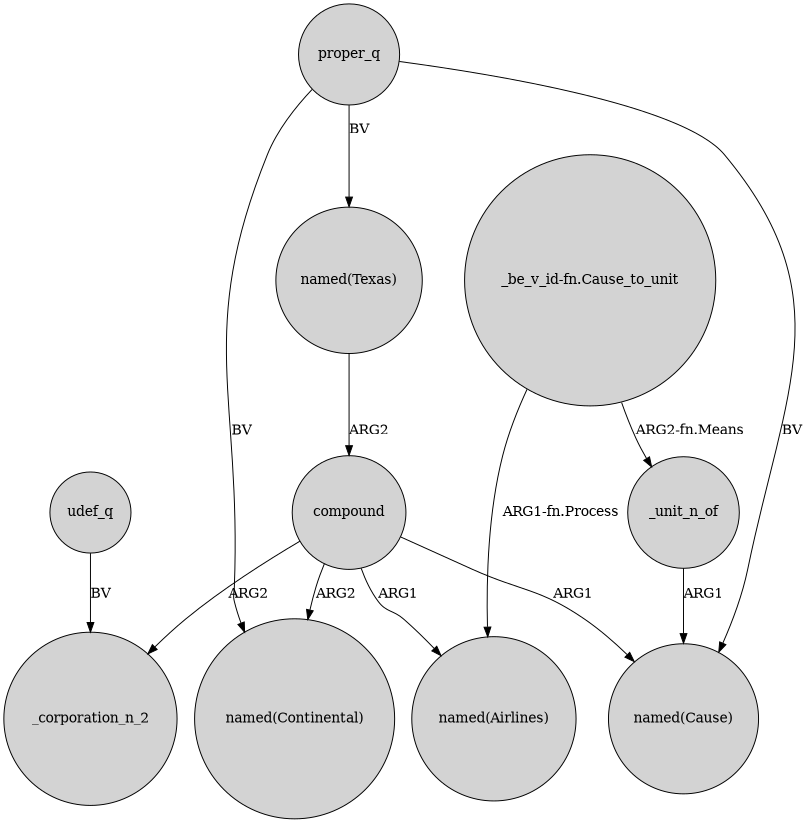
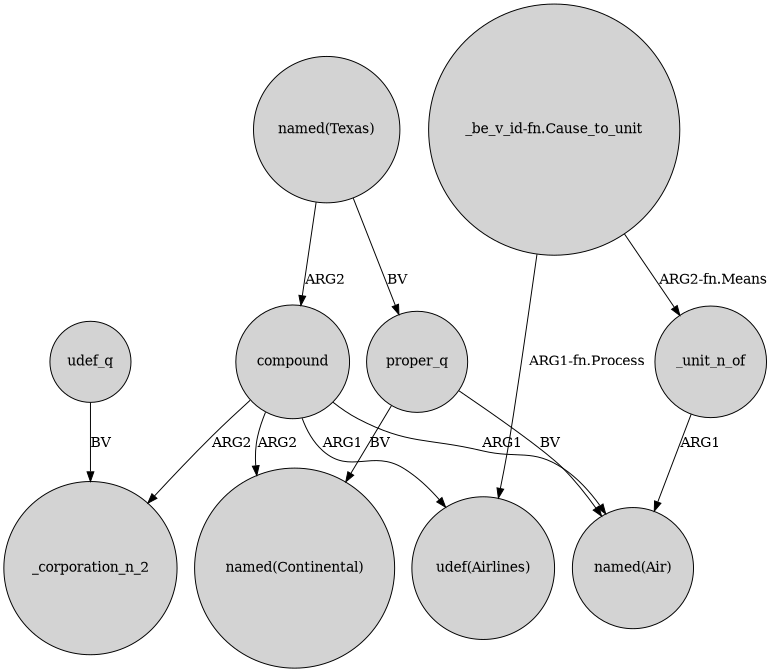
edge "proper_q" -> "named(Texas)": reversed
node "named(Airlines)": label "named(Airlines)" -> "udef(Airlines)"
node "named(Cause)": label "named(Cause)" -> "named(Air)"
